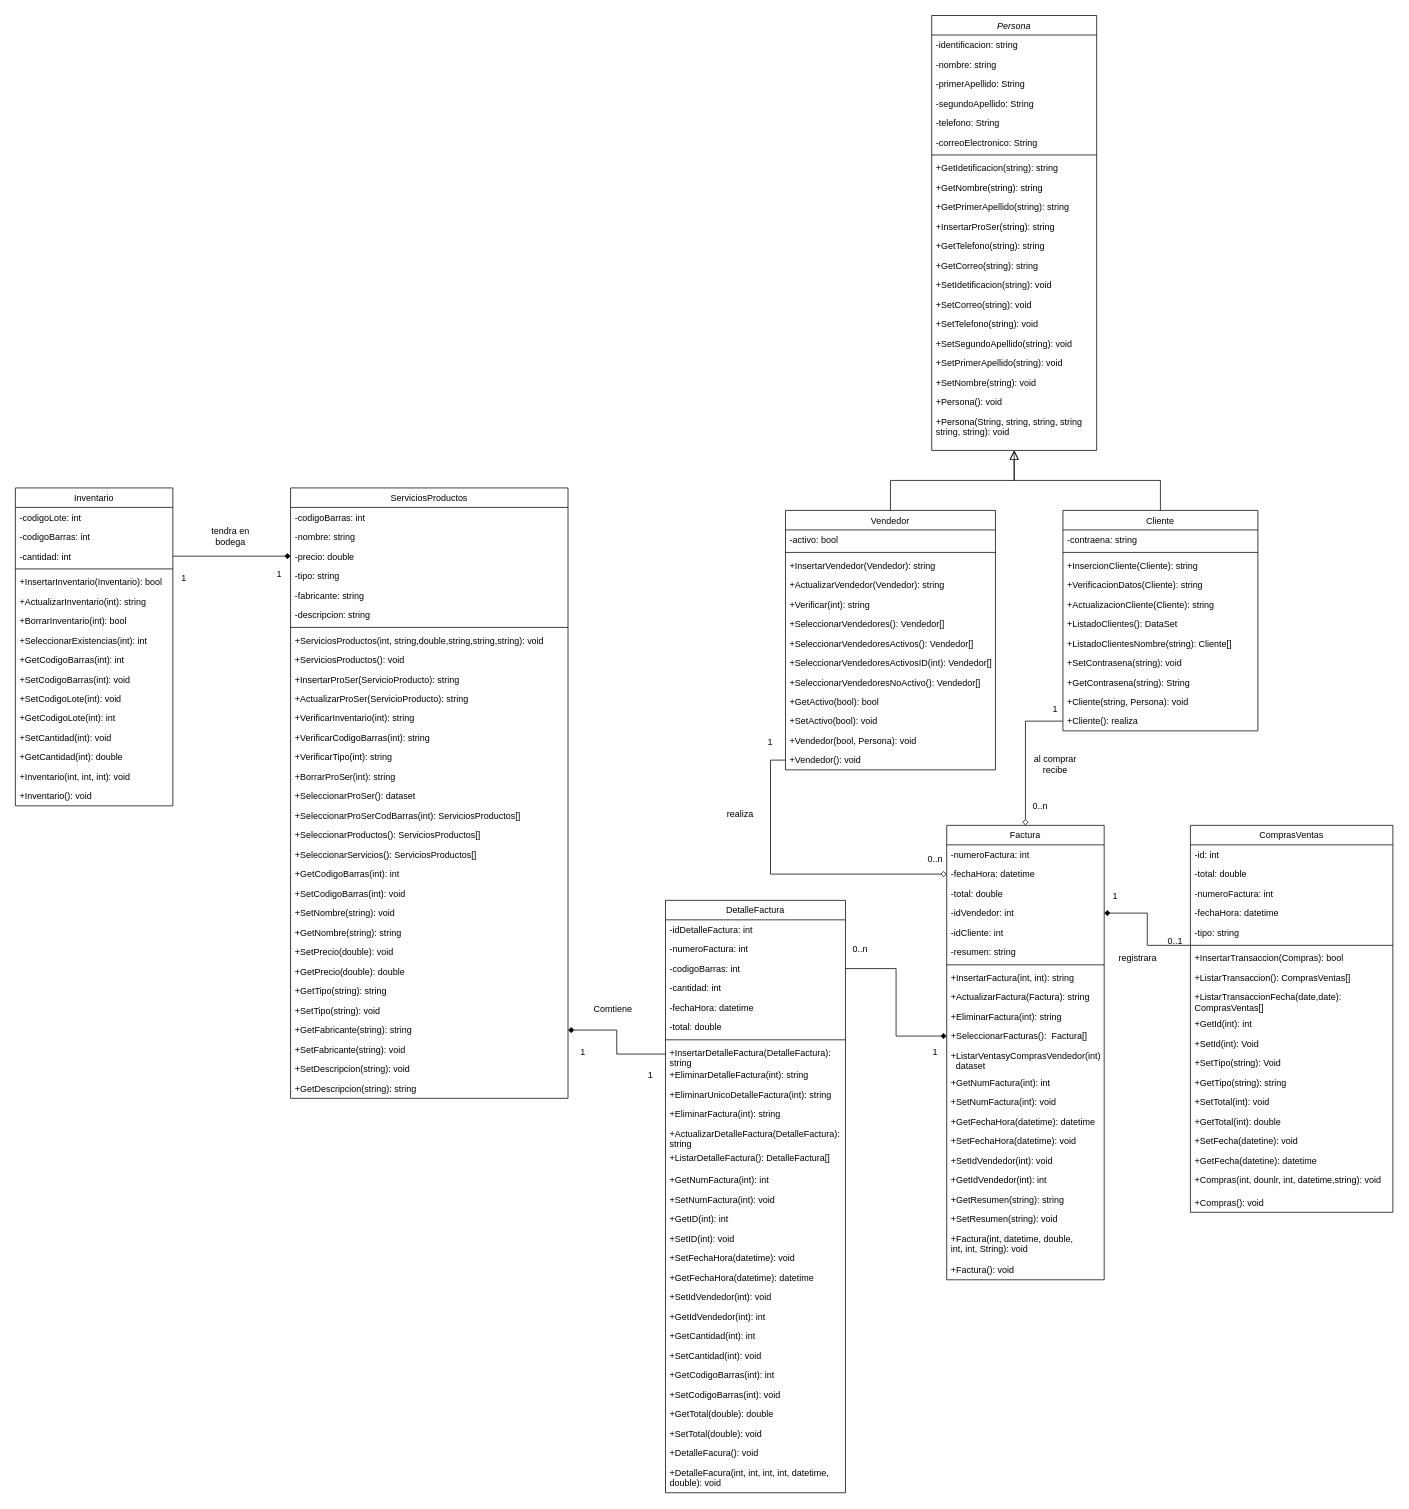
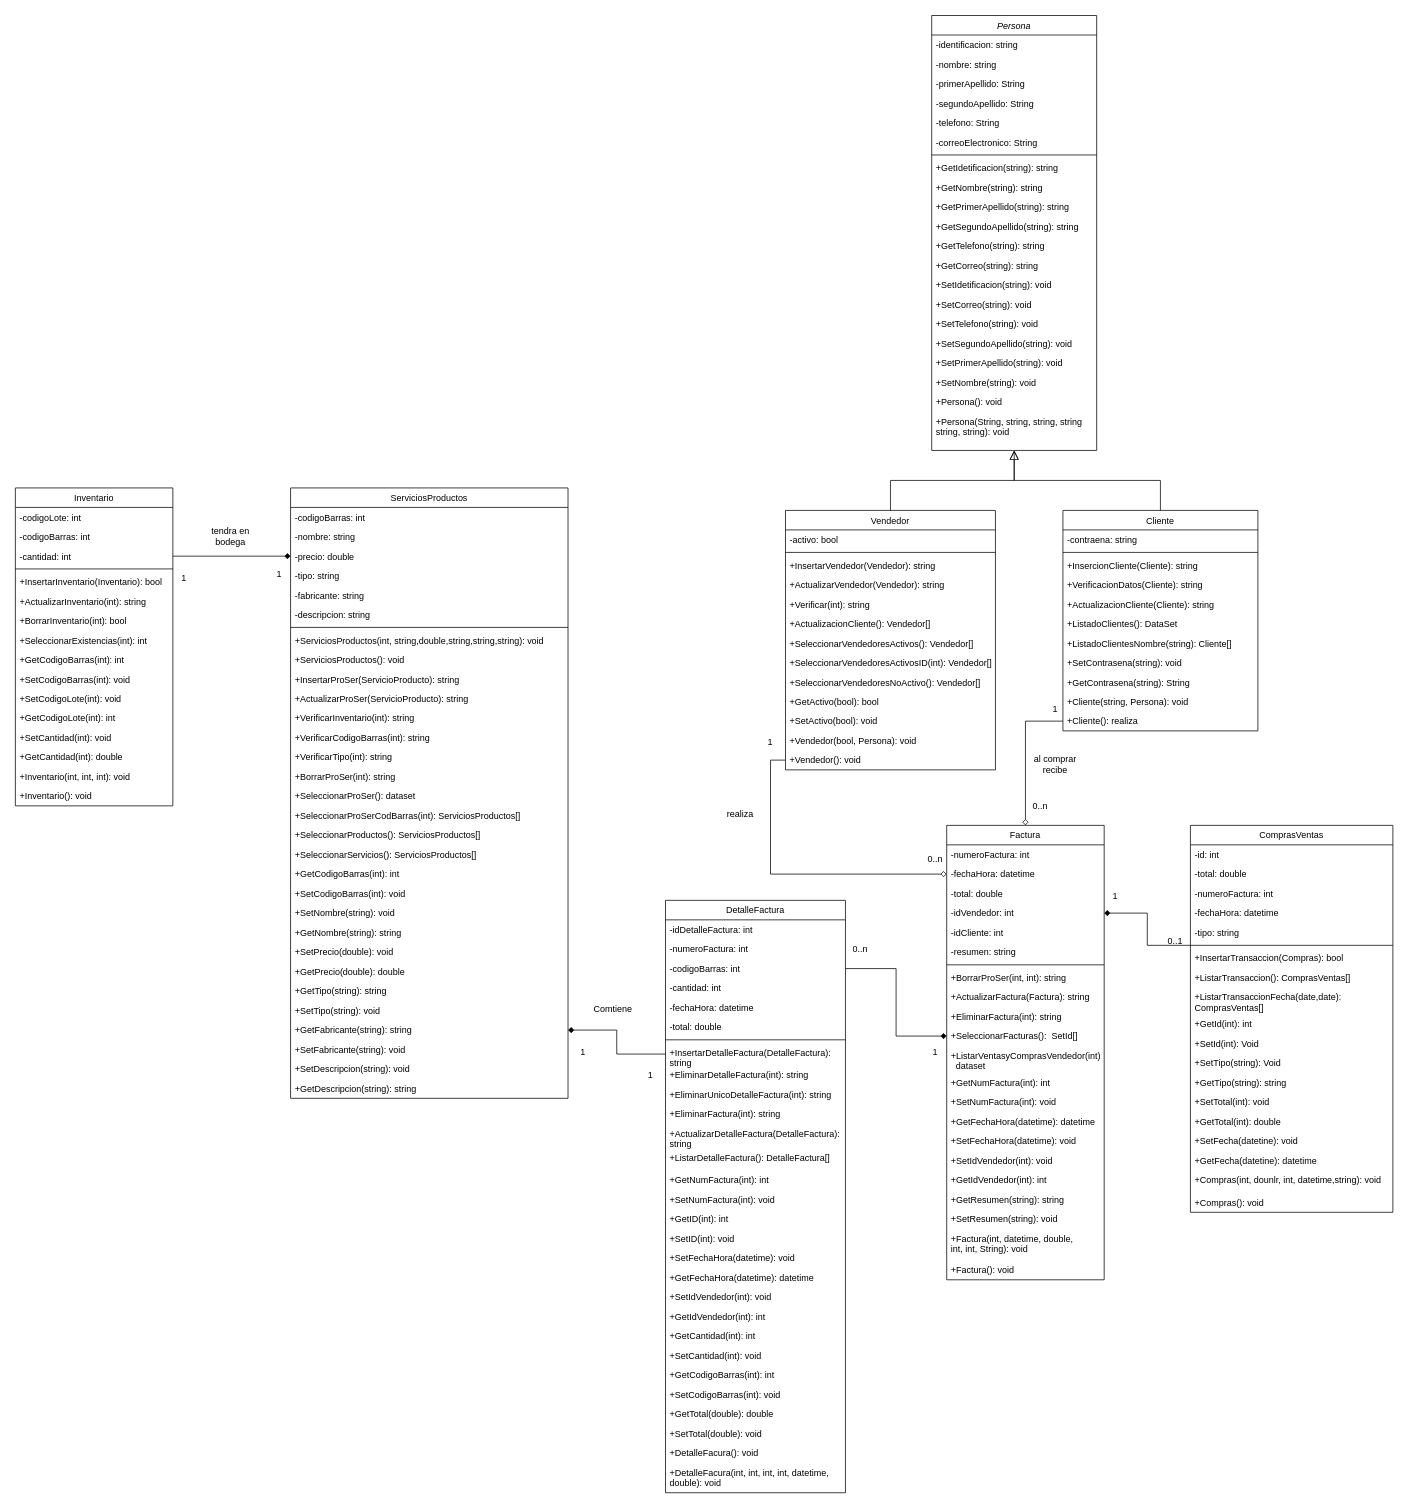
node "+InsertarProSer(string): string": label "+InsertarProSer(string): string" -> "+GetSegundoApellido(string): string"
node "+SeleccionarVendedores(): Vendedor[]": label "+SeleccionarVendedores(): Vendedor[]" -> "+ActualizacionCliente(): Vendedor[]"
node "registrara": removed
node "+InsertarFactura(int, int): string": label "+InsertarFactura(int, int): string" -> "+BorrarProSer(int, int): string"
node "+SeleccionarFacturas(): Factura[]": label "+SeleccionarFacturas(): Factura[]" -> "+SeleccionarFacturas(): SetId[]"
